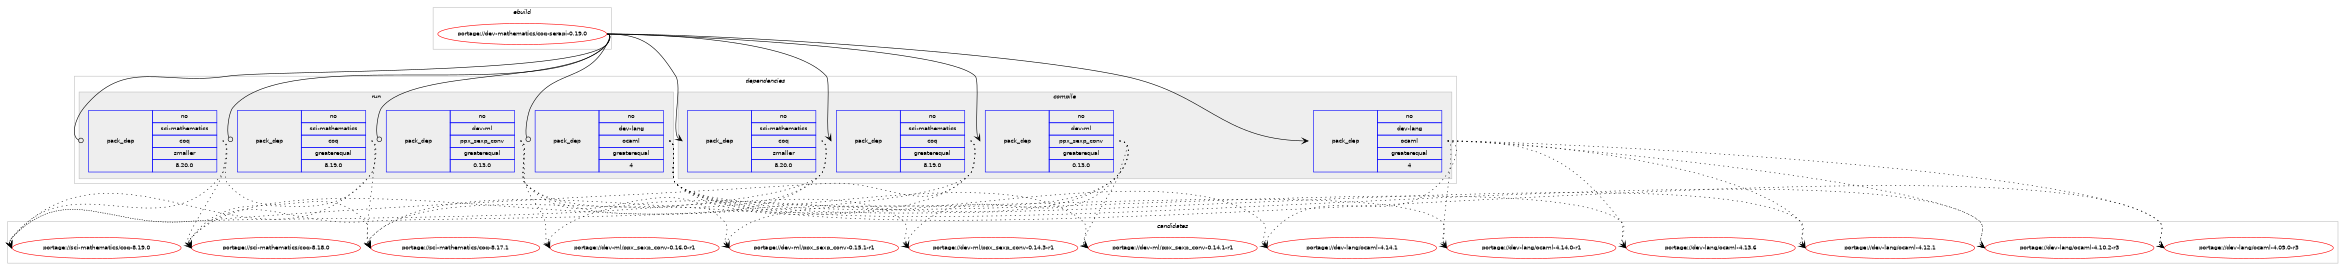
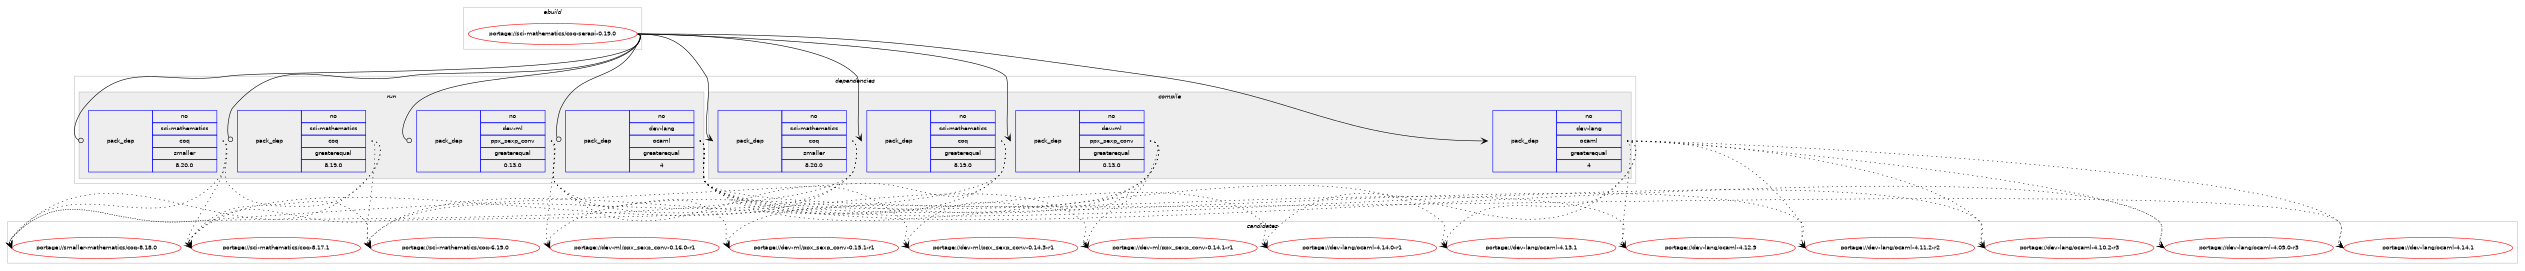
node "portage://dev-mathematics/coq-serapi-0.19.0": label "portage://dev-mathematics/coq-serapi-0.19.0" -> "portage://sci-mathematics/coq-serapi-0.19.0"
node "portage://sci-mathematics/coq-8.19.0": label "portage://sci-mathematics/coq-8.19.0" -> "portage://sci-mathematics/coq-6.19.0"
node "portage://sci-mathematics/coq-8.18.0": label "portage://sci-mathematics/coq-8.18.0" -> "portage://smaller-mathematics/coq-8.18.0"
node "portage://dev-lang/ocaml-4.13.6": label "portage://dev-lang/ocaml-4.13.6" -> "portage://dev-lang/ocaml-4.13.1"
node "portage://dev-lang/ocaml-4.12.1": label "portage://dev-lang/ocaml-4.12.1" -> "portage://dev-lang/ocaml-4.12.9"
node "portage://dev-lang/ocaml-4.11.2-r2": added
